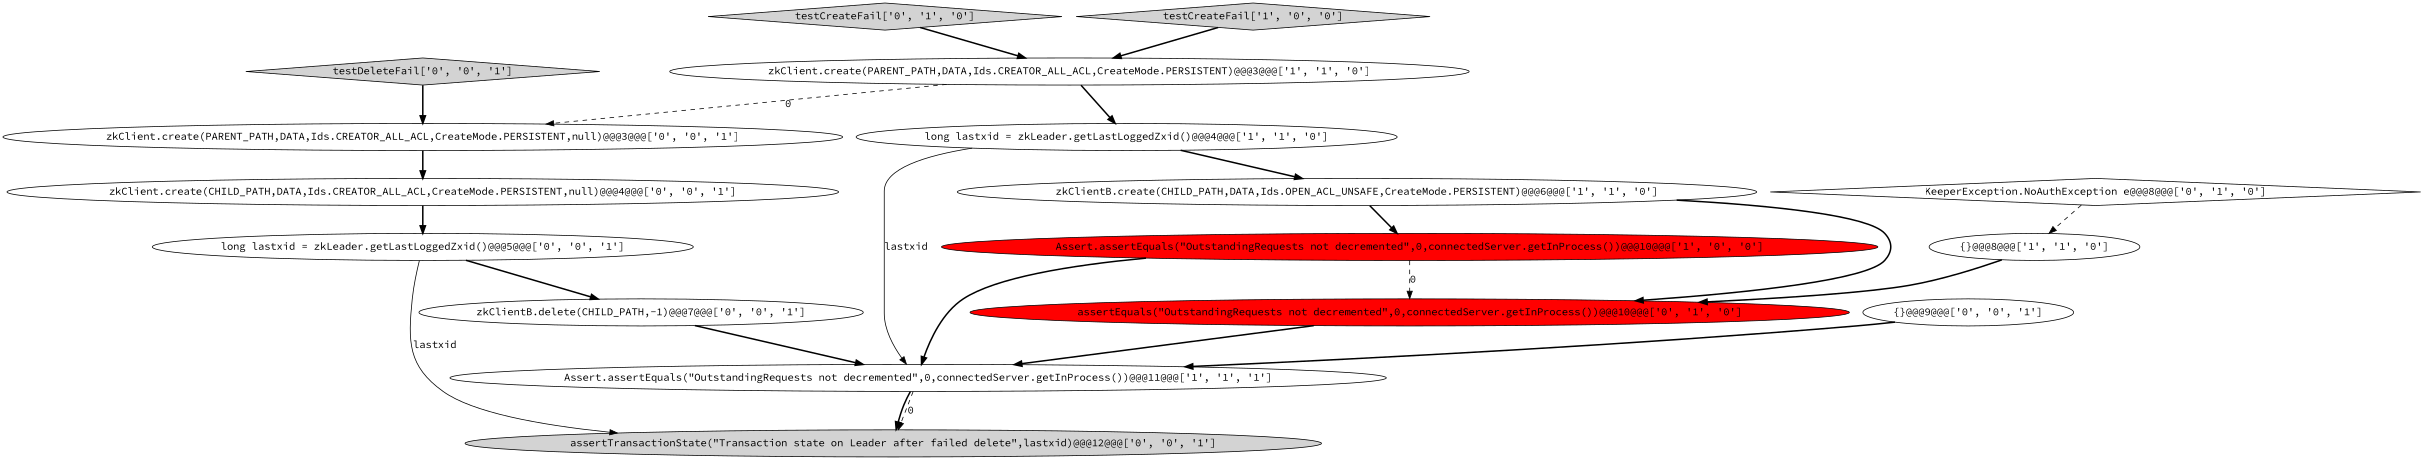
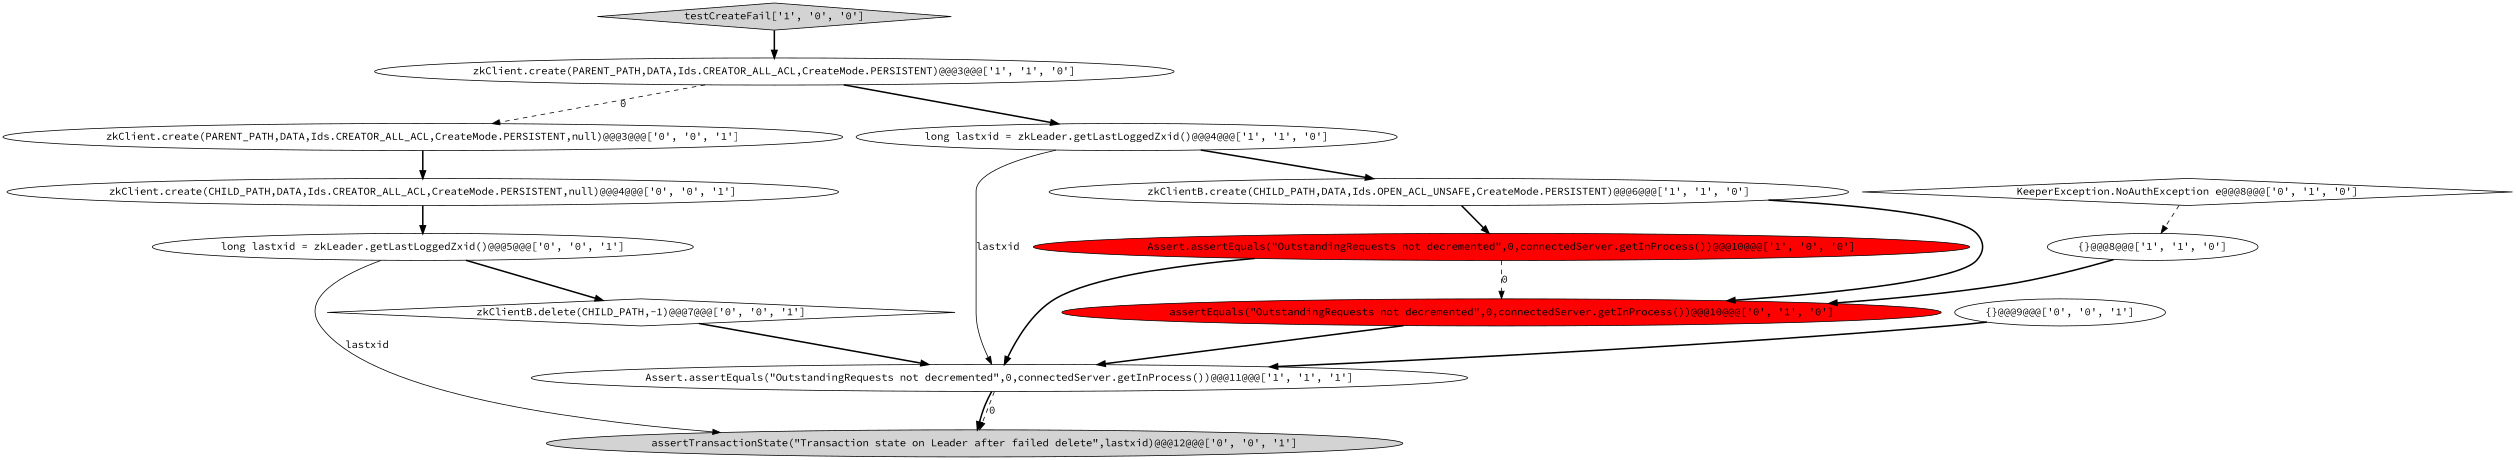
node "testCreateFail['0', '1', '0']": removed
node "testDeleteFail['0', '0', '1']": removed
node "zkClientB.delete(CHILD_PATH,-1)@@@7@@@['0', '0', '1']": shape ellipse -> diamond
